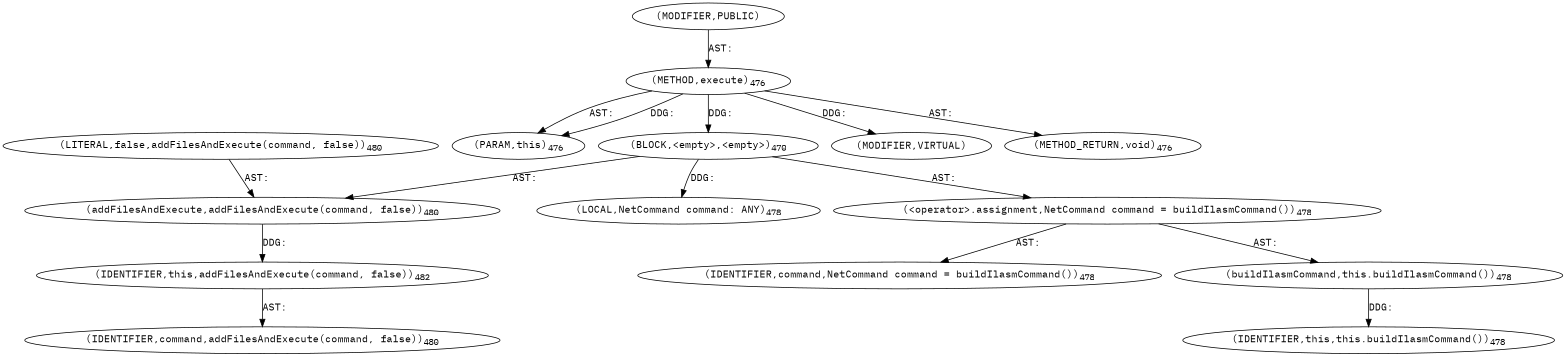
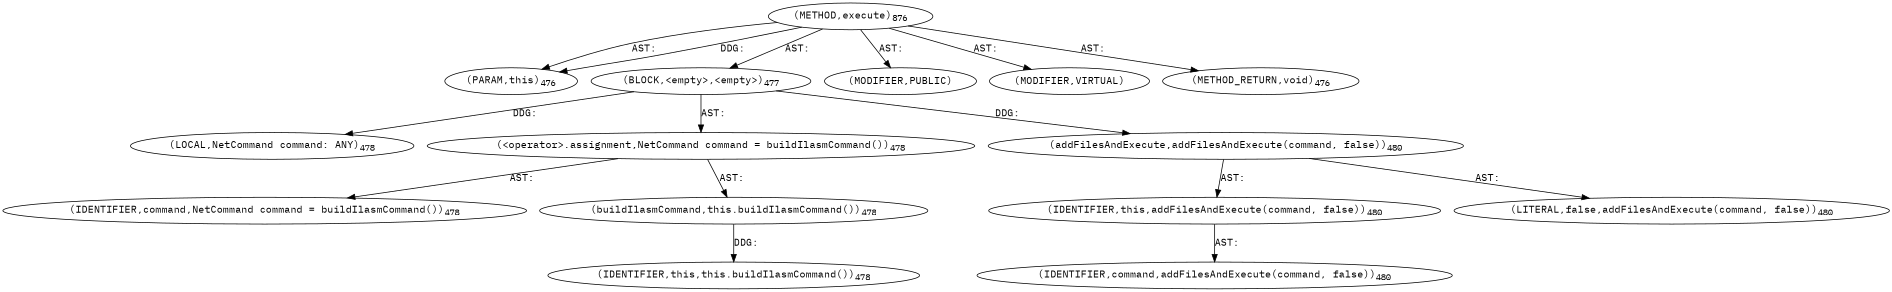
edge "(MODIFIER,PUBLIC)" -> "(METHOD,execute)": reversed
node "(METHOD,execute)": text "476" -> "876"
edge "(METHOD,execute)" -> "(BLOCK,<empty>,<empty>)": label "DDG: " -> "AST: "
edge "(METHOD,execute)" -> "(MODIFIER,VIRTUAL)": label "DDG: " -> "AST: "
node "(BLOCK,<empty>,<empty>)": text "470" -> "477"
edge "(LITERAL,false,addFilesAndExecute(command, false))" -> "(addFilesAndExecute,addFilesAndExecute(command, false))": reversed
edge "(BLOCK,<empty>,<empty>)" -> "(addFilesAndExecute,addFilesAndExecute(command, false))": label "AST: " -> "DDG: "
edge "(addFilesAndExecute,addFilesAndExecute(command, false))" -> "(IDENTIFIER,this,addFilesAndExecute(command, false))": label "DDG: " -> "AST: "
node "(IDENTIFIER,this,addFilesAndExecute(command, false))": text "482" -> "480"
